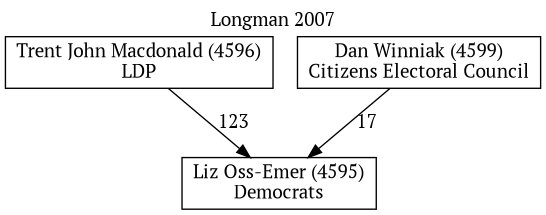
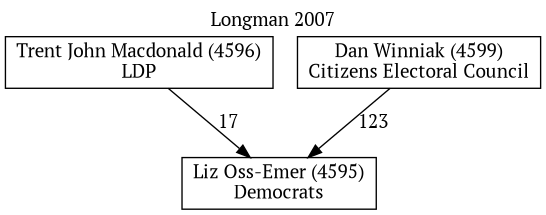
edge "Trent John Macdonald (4596) LDP" -> "Liz Oss-Emer (4595) Democrats": label "123" -> "17"
edge "Dan Winniak (4599) Citizens Electoral Council" -> "Liz Oss-Emer (4595) Democrats": label "17" -> "123"
